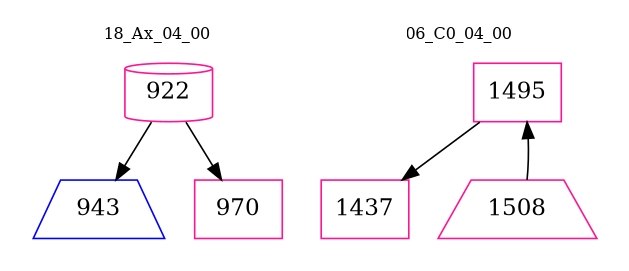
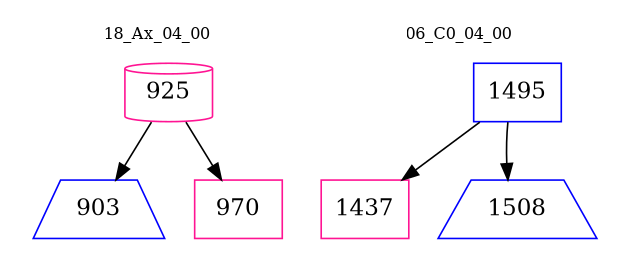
node "922": label "922" -> "925"
node "1495": color deeppink -> blue
edge "1508" -> "1495": reversed
node "943": label "943" -> "903"
node "1508": color deeppink -> blue
